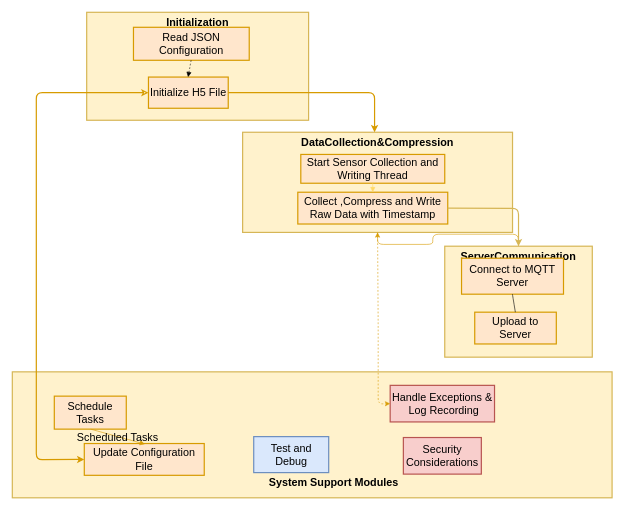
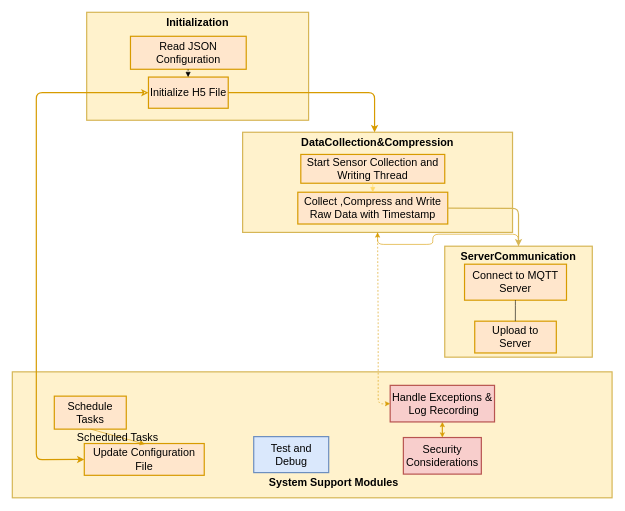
node "Read JSON Configuration": moved (191, 44) -> (188, 53)
node "Connect to MQTT Server": moved (513, 276) -> (516, 282)
node "Upload to Server": moved (516, 328) -> (516, 337)
edge "Handle Exceptions & Log Recording" -- "Security Considerations": added
